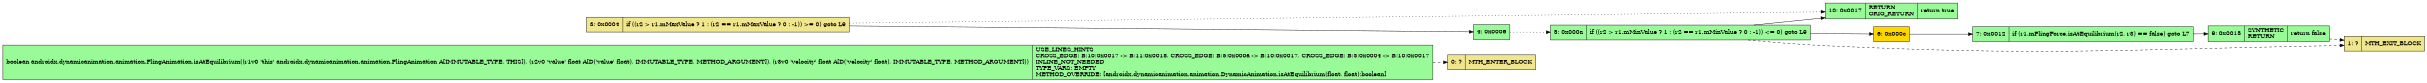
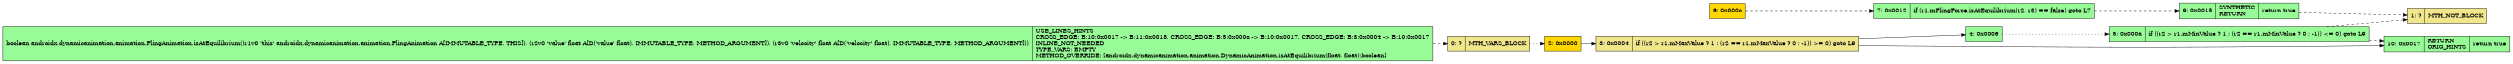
node "10: 0x0017": text "ORIG_RETURN" -> "ORIG_HINTS"
edge "3: 0x0004" -> "10: 0x0017": style dotted -> solid
edge "5: 0x000a" -> "10: 0x0017": style solid -> dashed
edge "5: 0x000a" -> "6: 0x000c": removed
edge "6: 0x000c" -> "7: 0x0012": style solid -> dashed
edge "7: 0x0012" -> "9: 0x0015": style solid -> dashed
node "9: 0x0015": text "return false" -> "return true"
node "1: ?": text "MTH_EXIT_BLOCK" -> "MTH_NOT_BLOCK"
node "2: 0x0000": added
node "0: ?": text "MTH_ENTER_BLOCK" -> "MTH_VARS_BLOCK"
